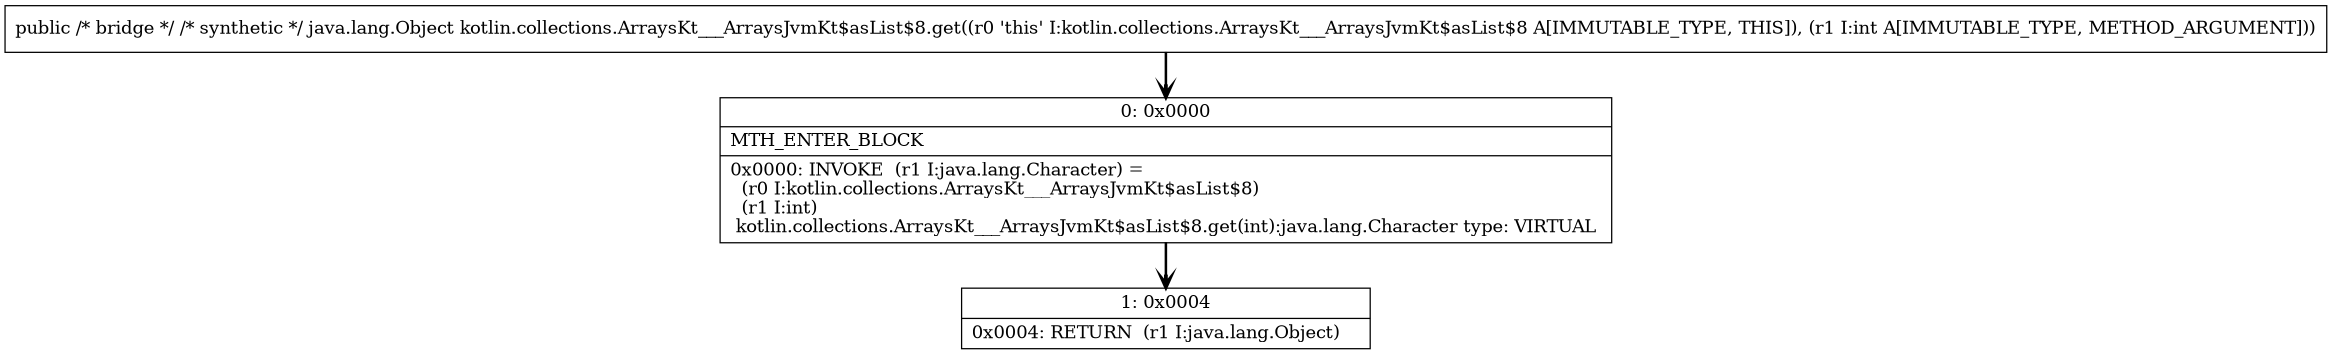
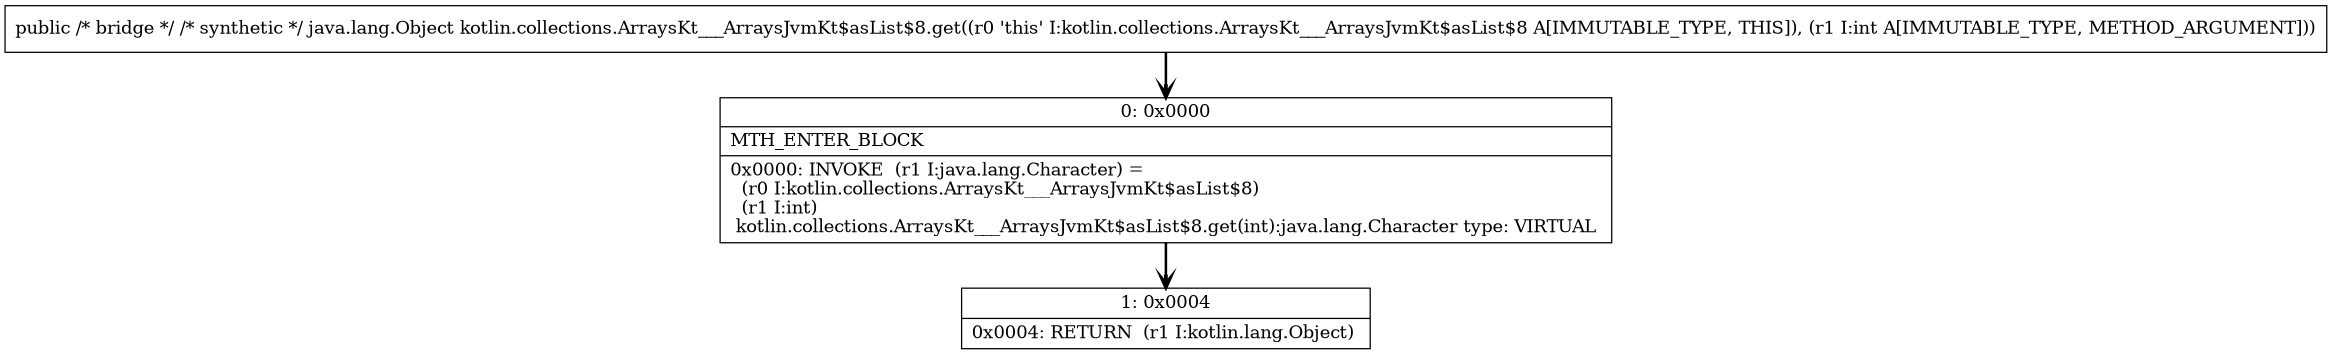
node "1: 0x0004": text "0x0004: RETURN  (r1 I:java.lang.Object)" -> "0x0004: RETURN  (r1 I:kotlin.lang.Object)"
